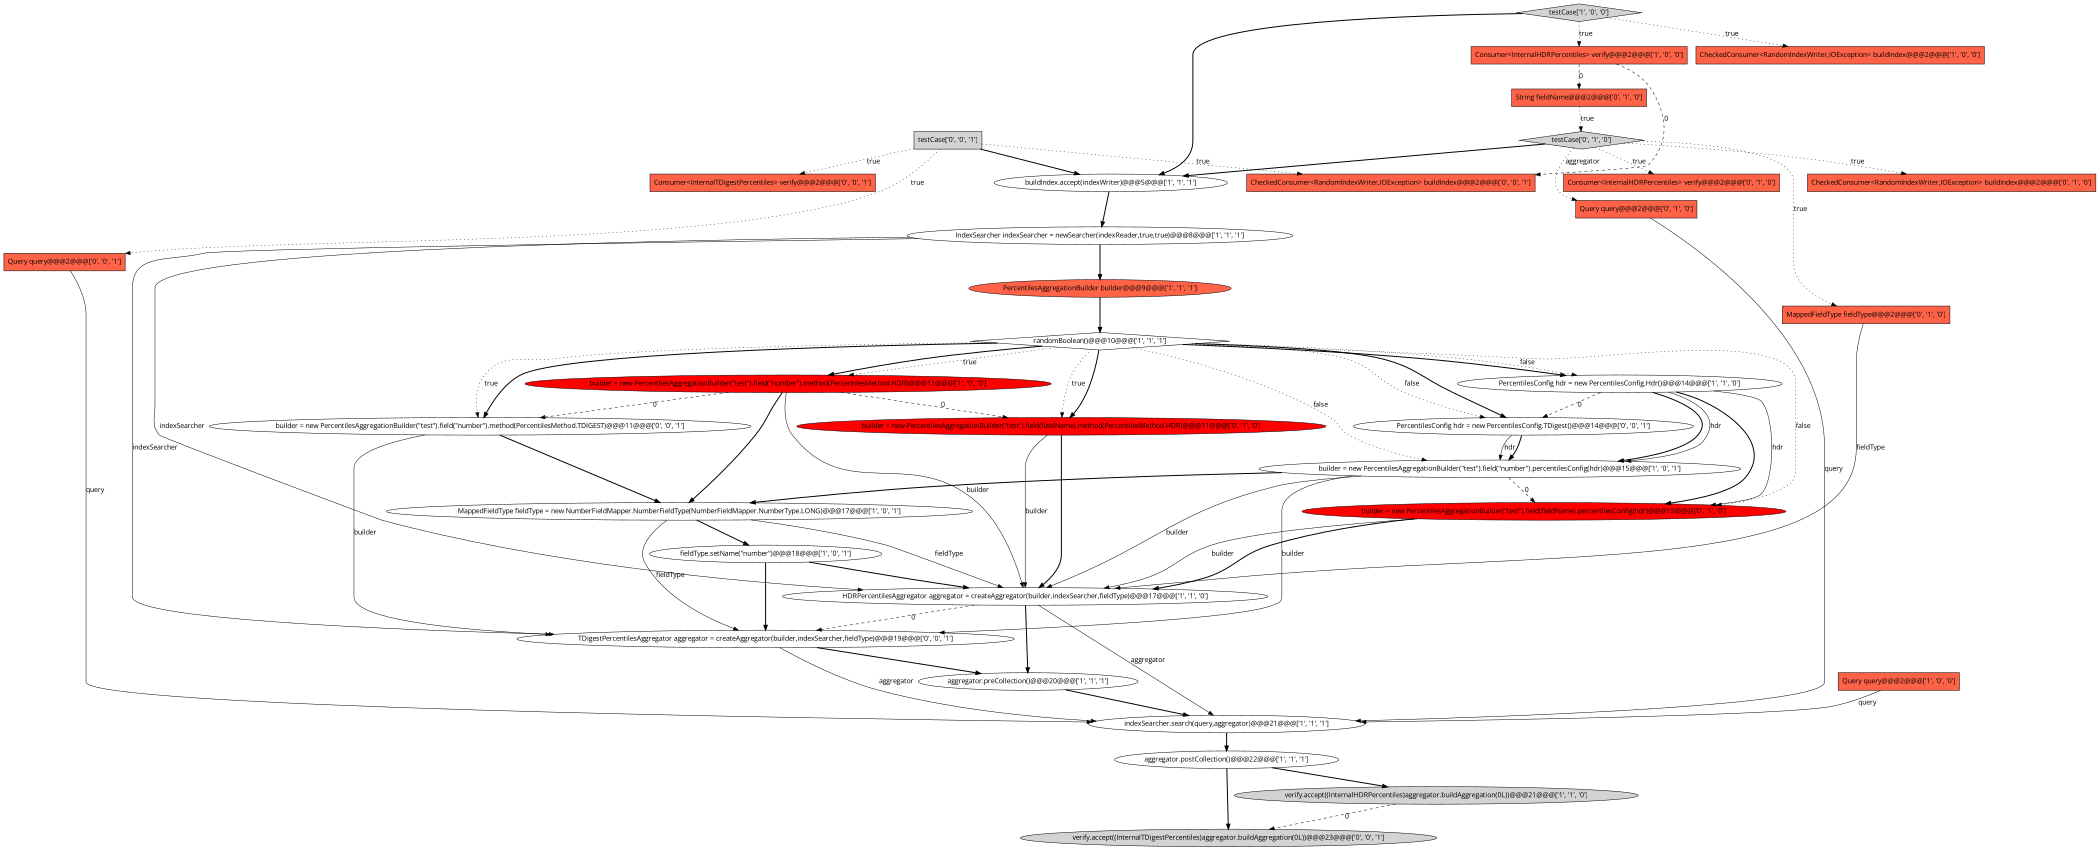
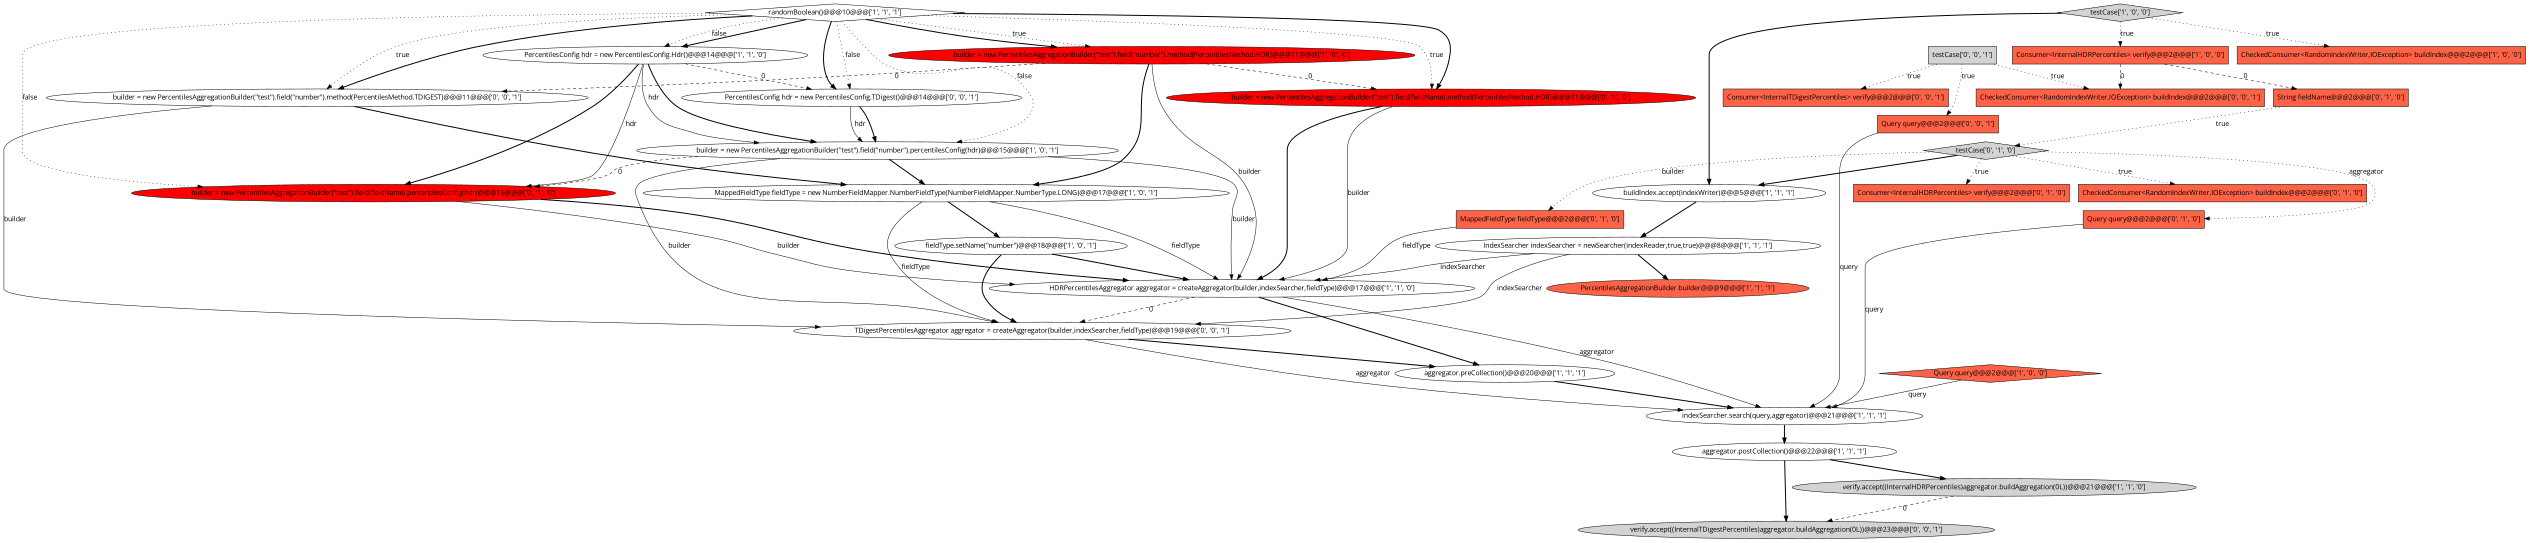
edge "testCase['0', '0', '1']" -> "buildIndex.accept(indexWriter)@@@5@@@['1', '1', '1']": removed
edge "testCase['0', '1', '0']" -> "MappedFieldType fieldType@@@2@@@['0', '1', '0']": label "true" -> "builder"
edge "PercentilesAggregationBuilder builder@@@9@@@['1', '1', '1']" -> "randomBoolean()@@@10@@@['1', '1', '1']": removed
node "Query query@@@2@@@['1', '0', '0']": shape box -> diamond
